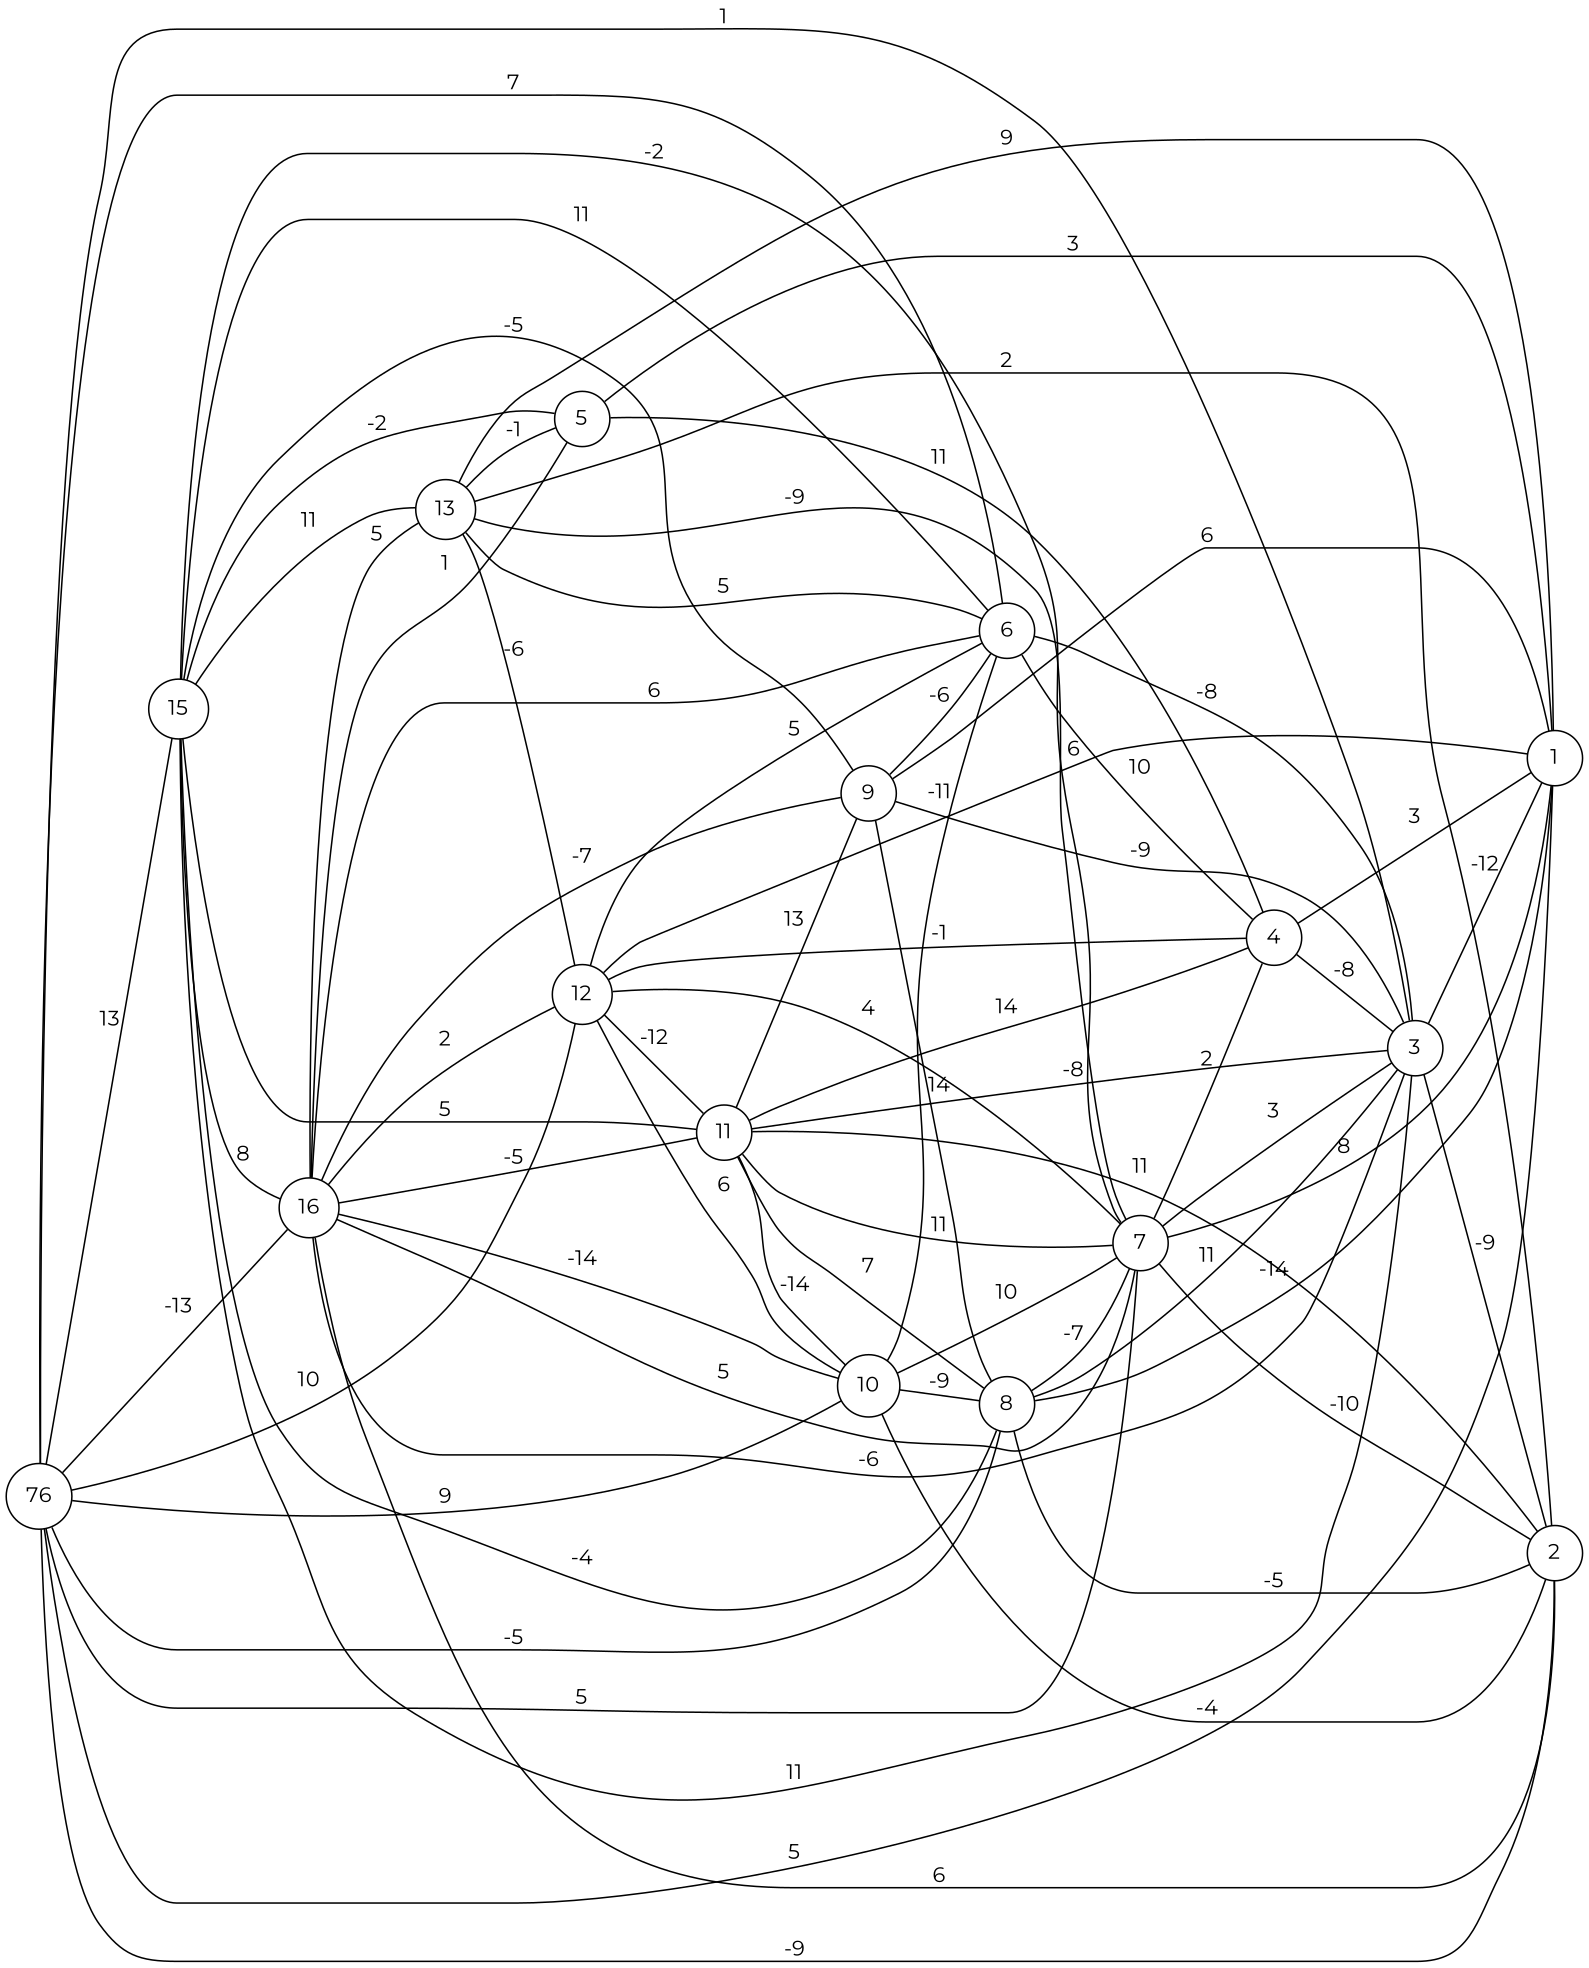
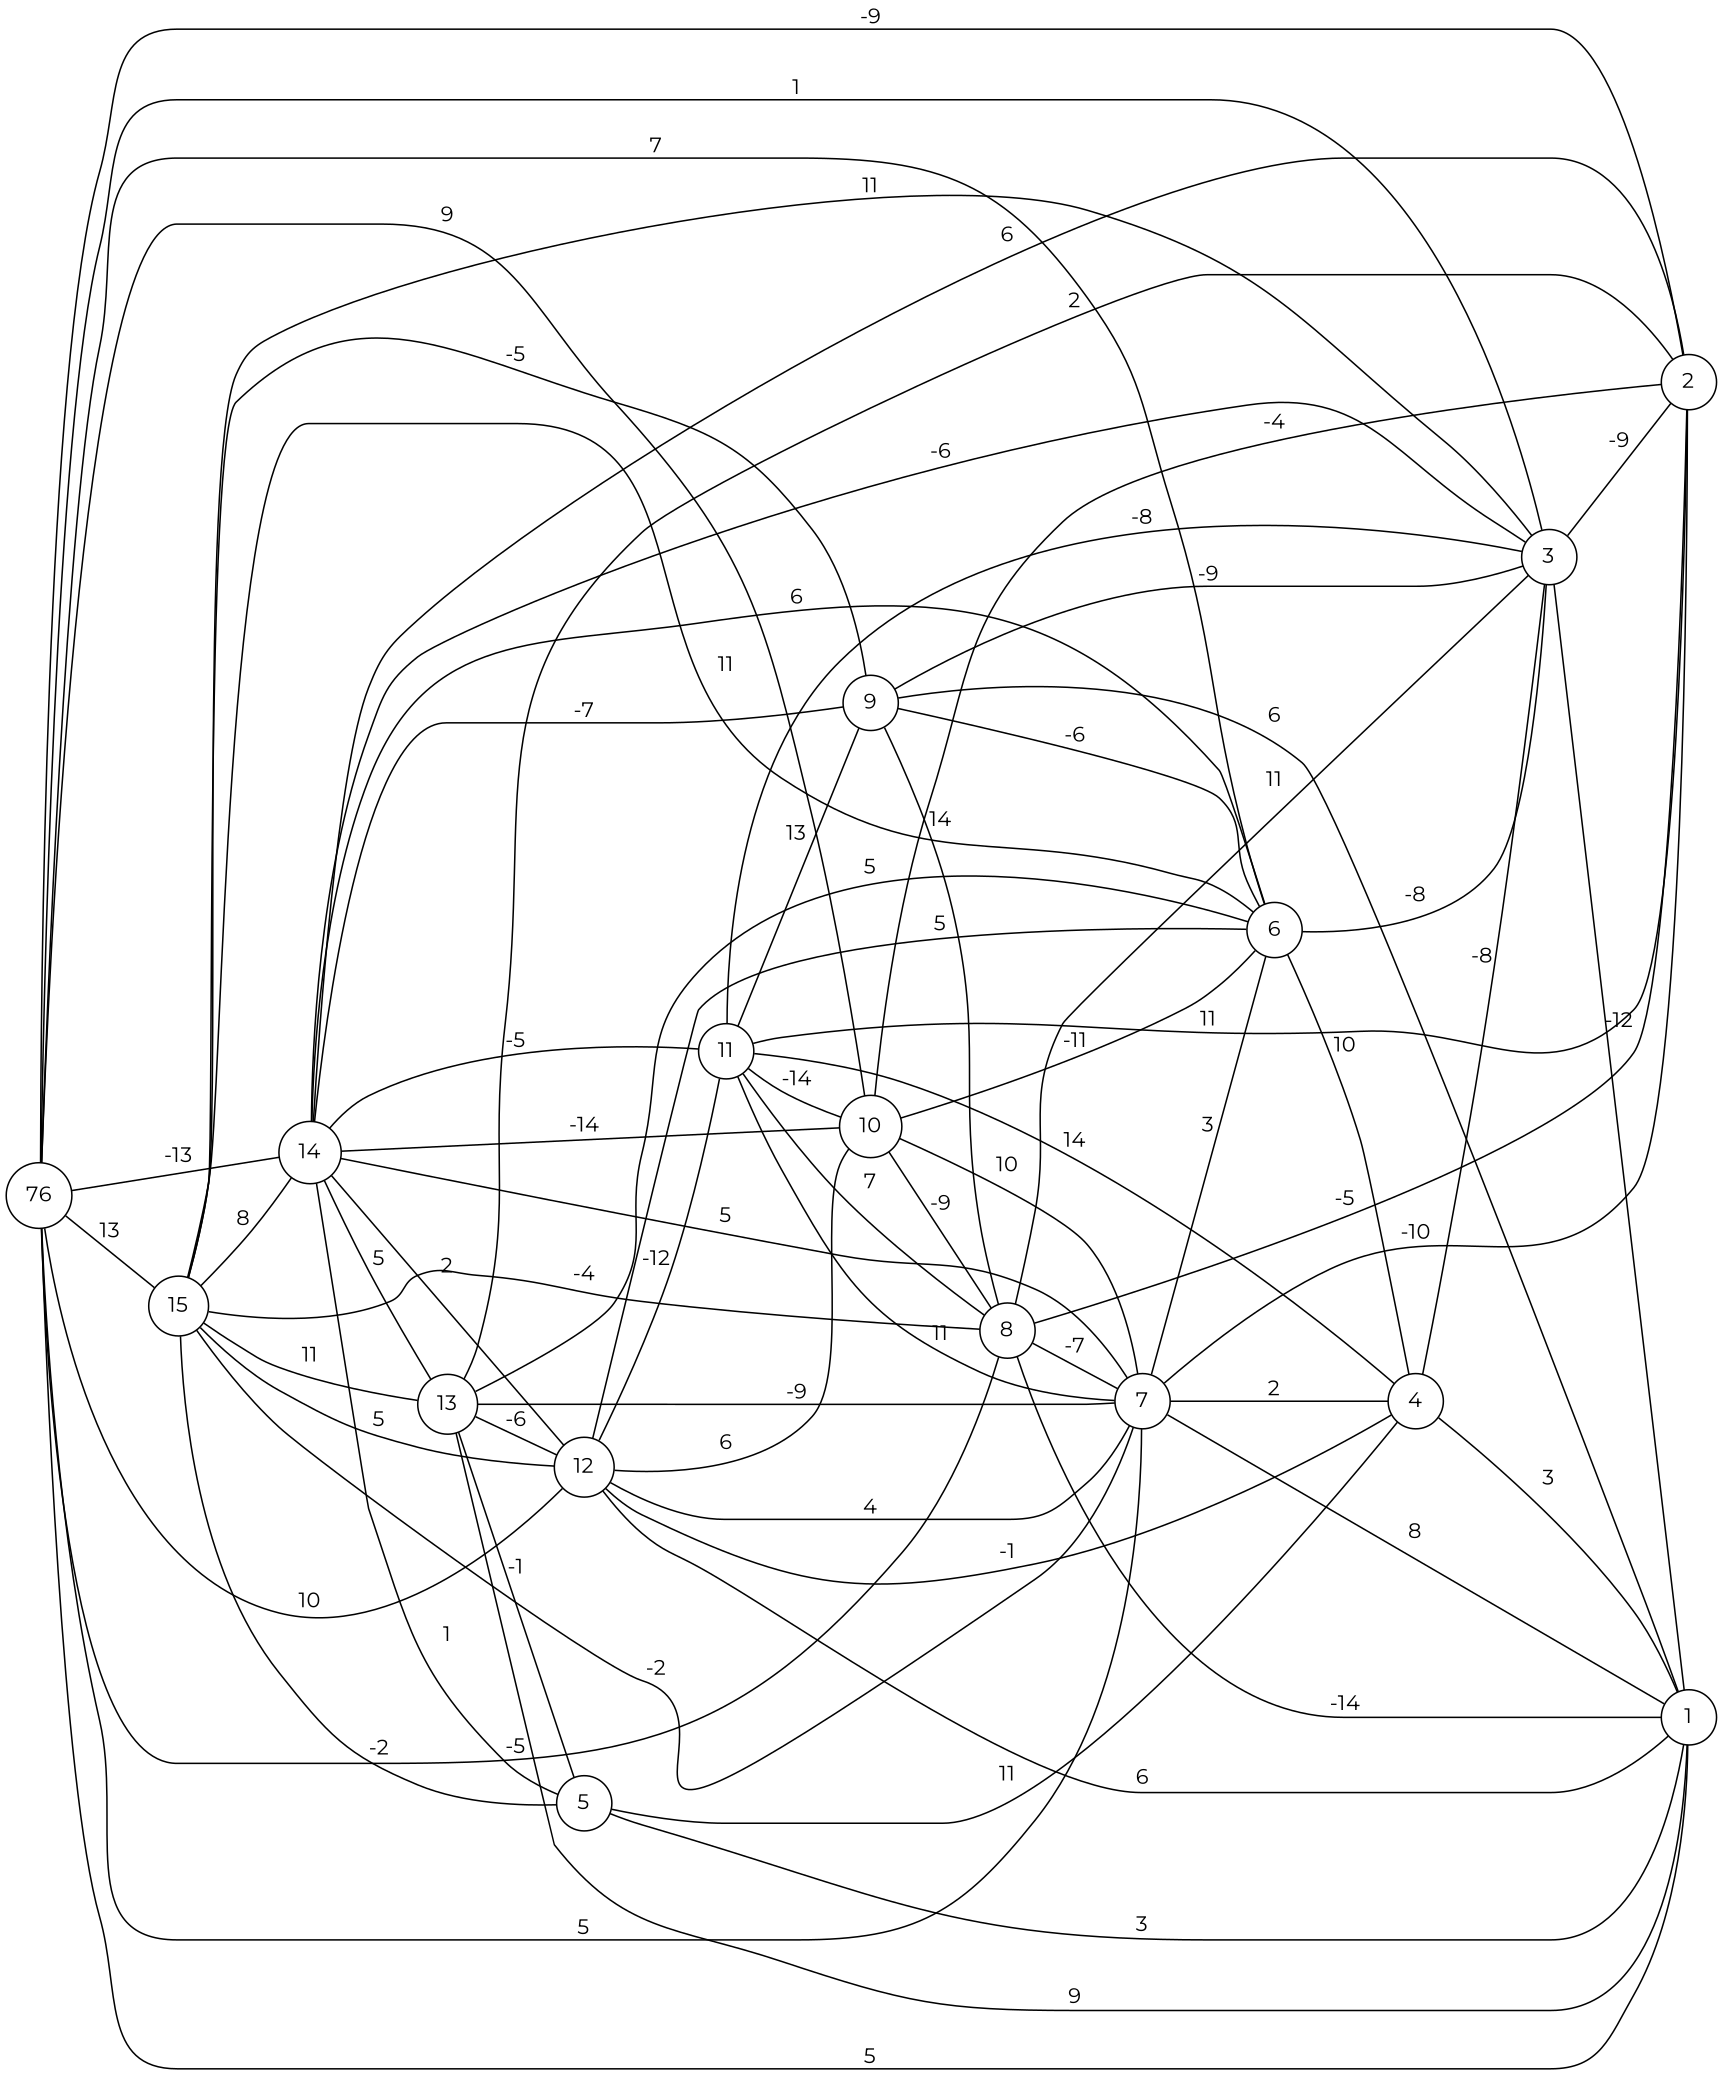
edge "15" -- "11": now "15" -- "12"
edge "3" -- "7": now "6" -- "7"
node "16": label "16" -> "14"
